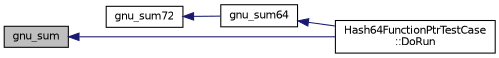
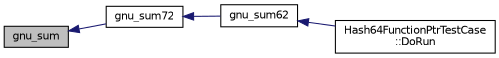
node "gnu_sum64": label "gnu_sum64" -> "gnu_sum62"
edge "Hash64FunctionPtrTestCase ::DoRun" -> "gnu_sum": now "gnu_sum72" -> "gnu_sum"
